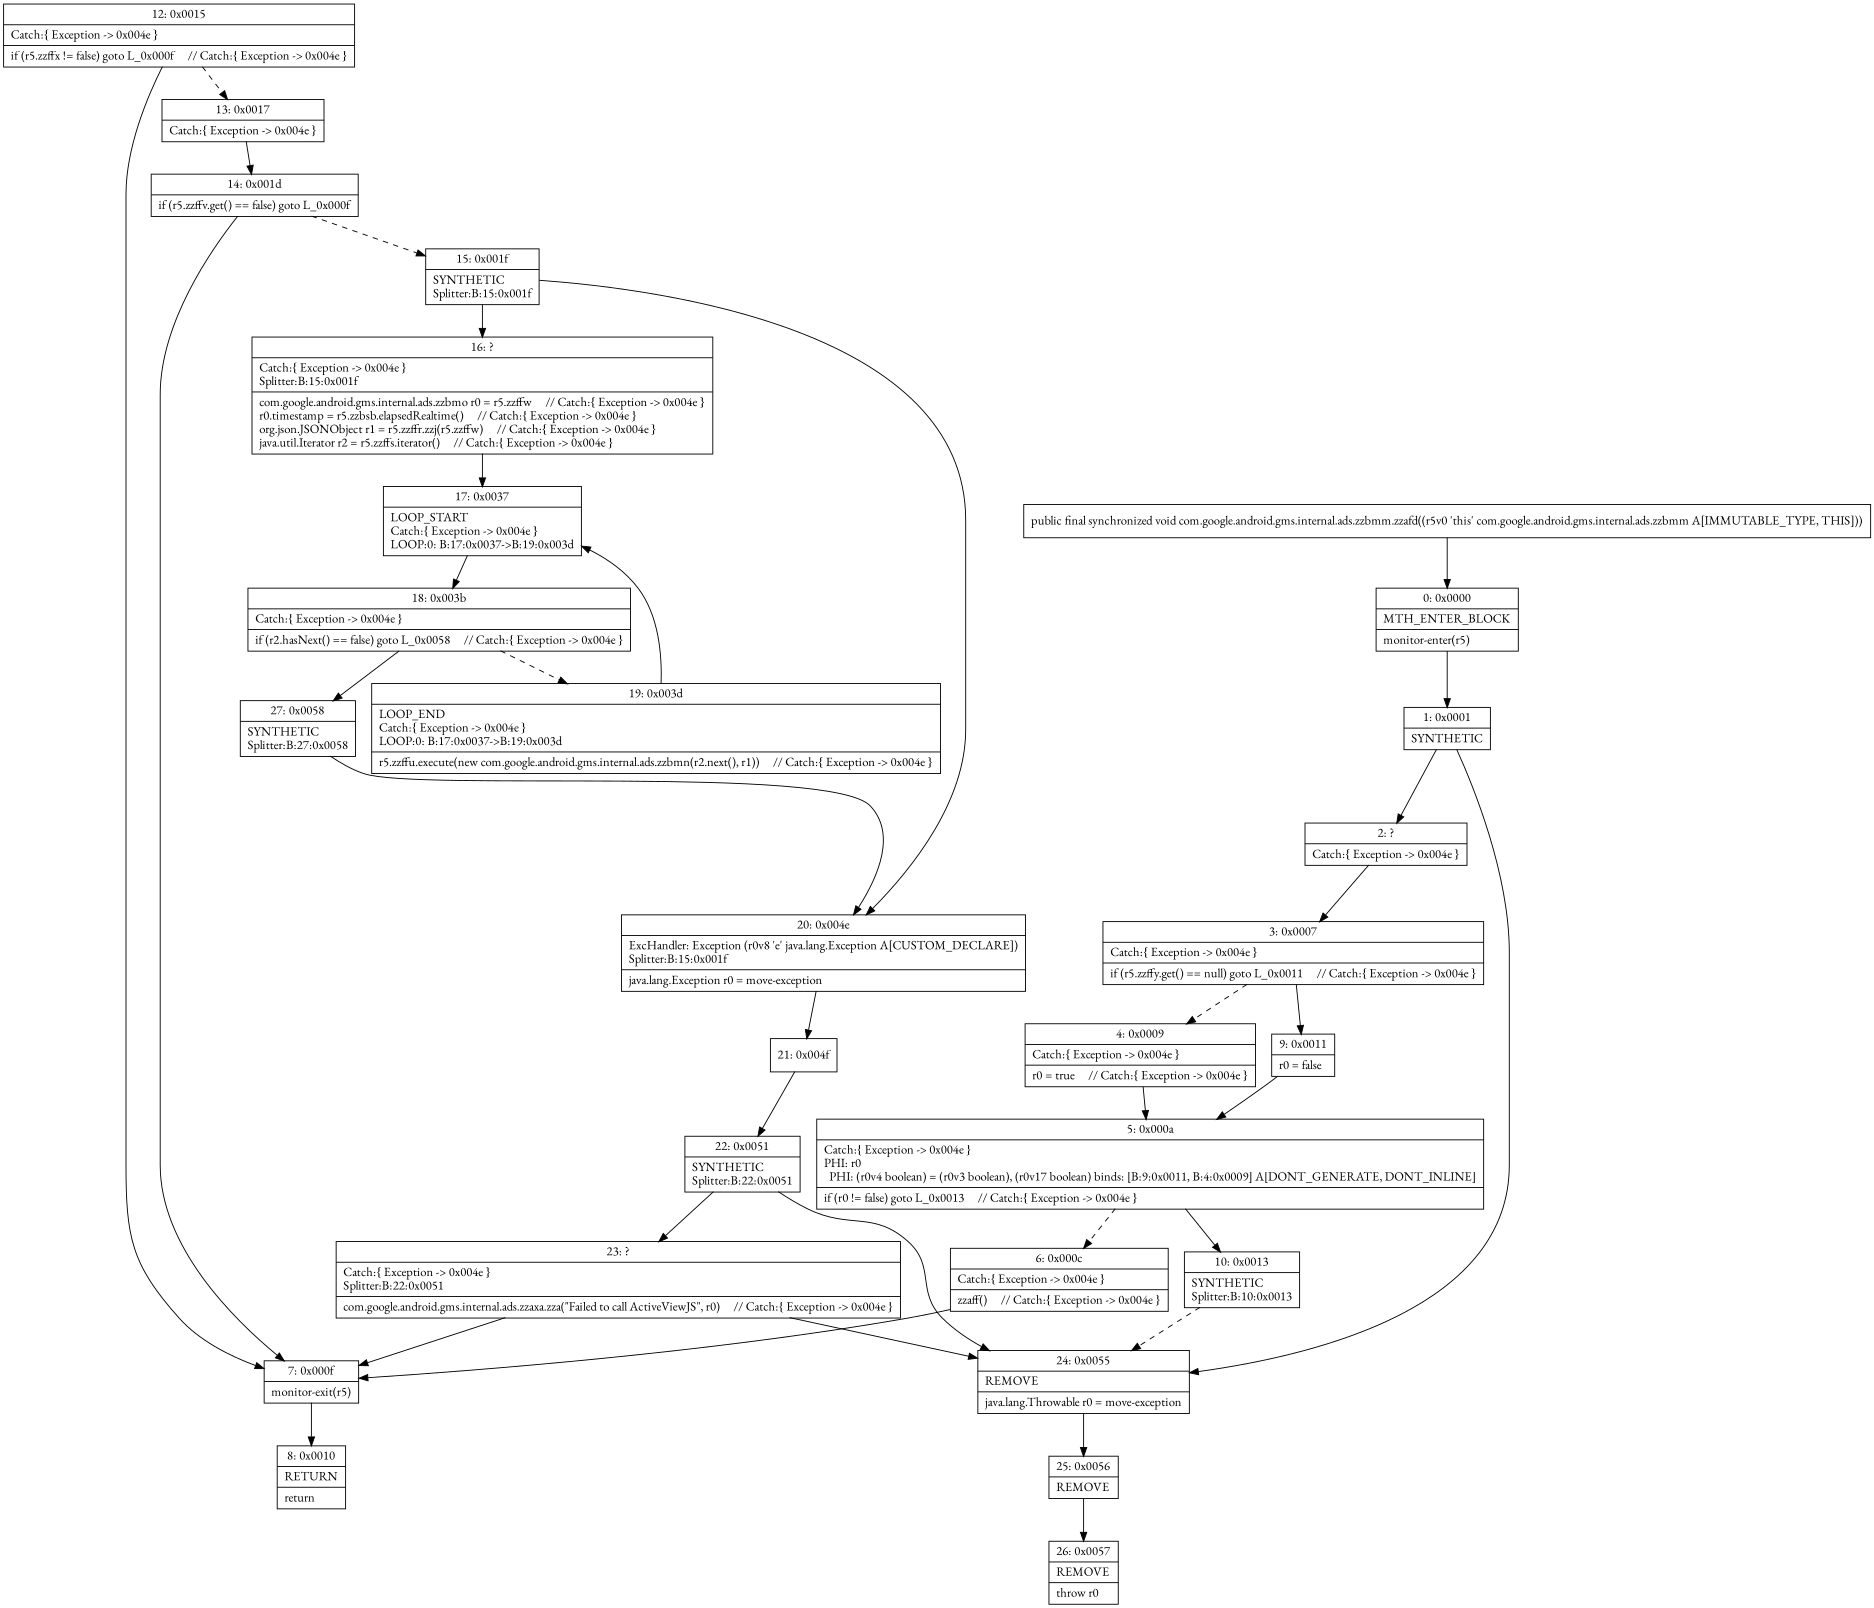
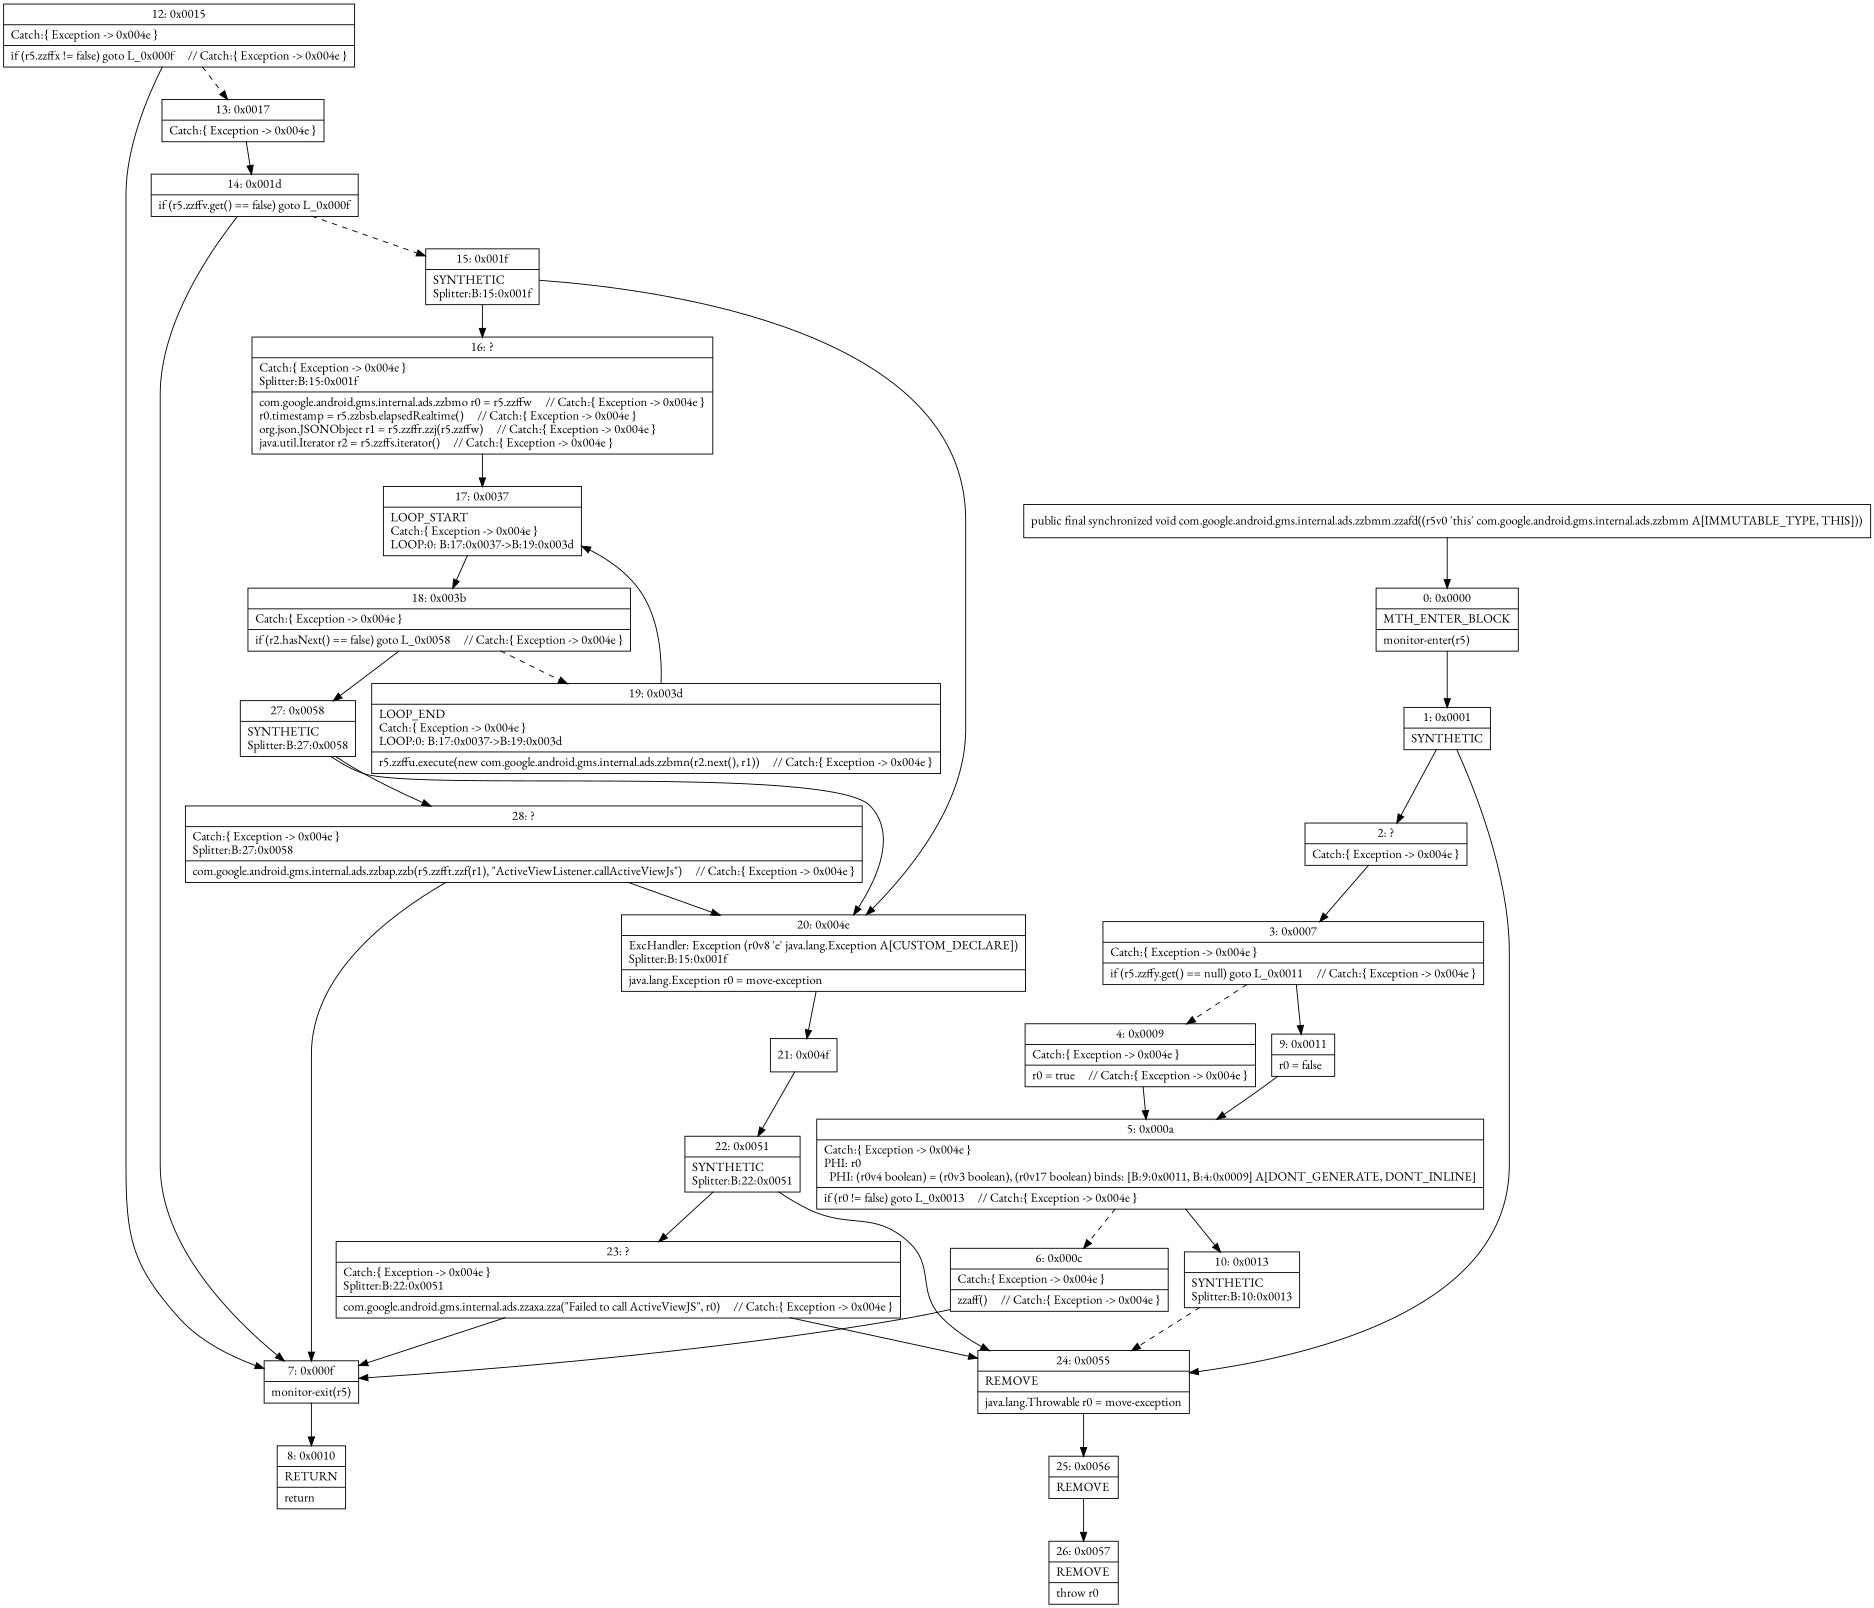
node "28: ?": added
